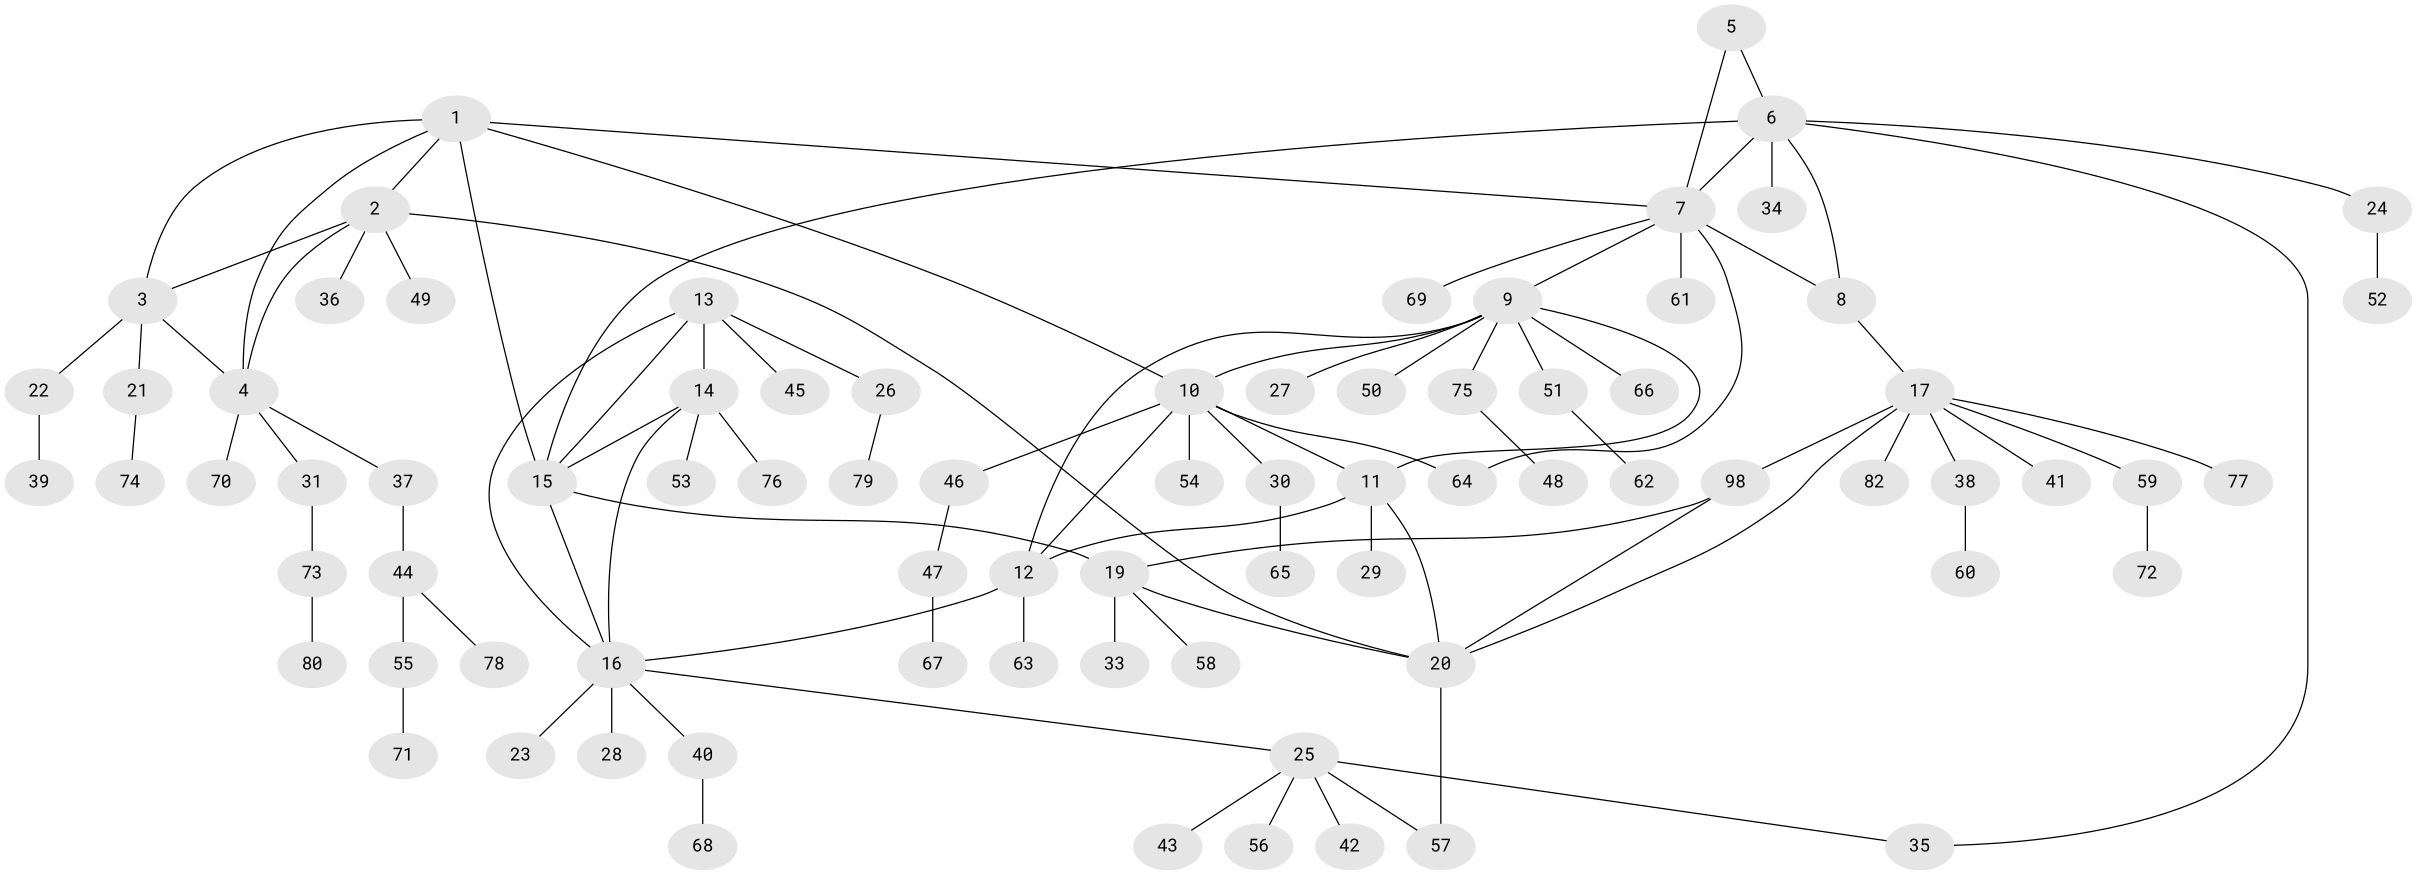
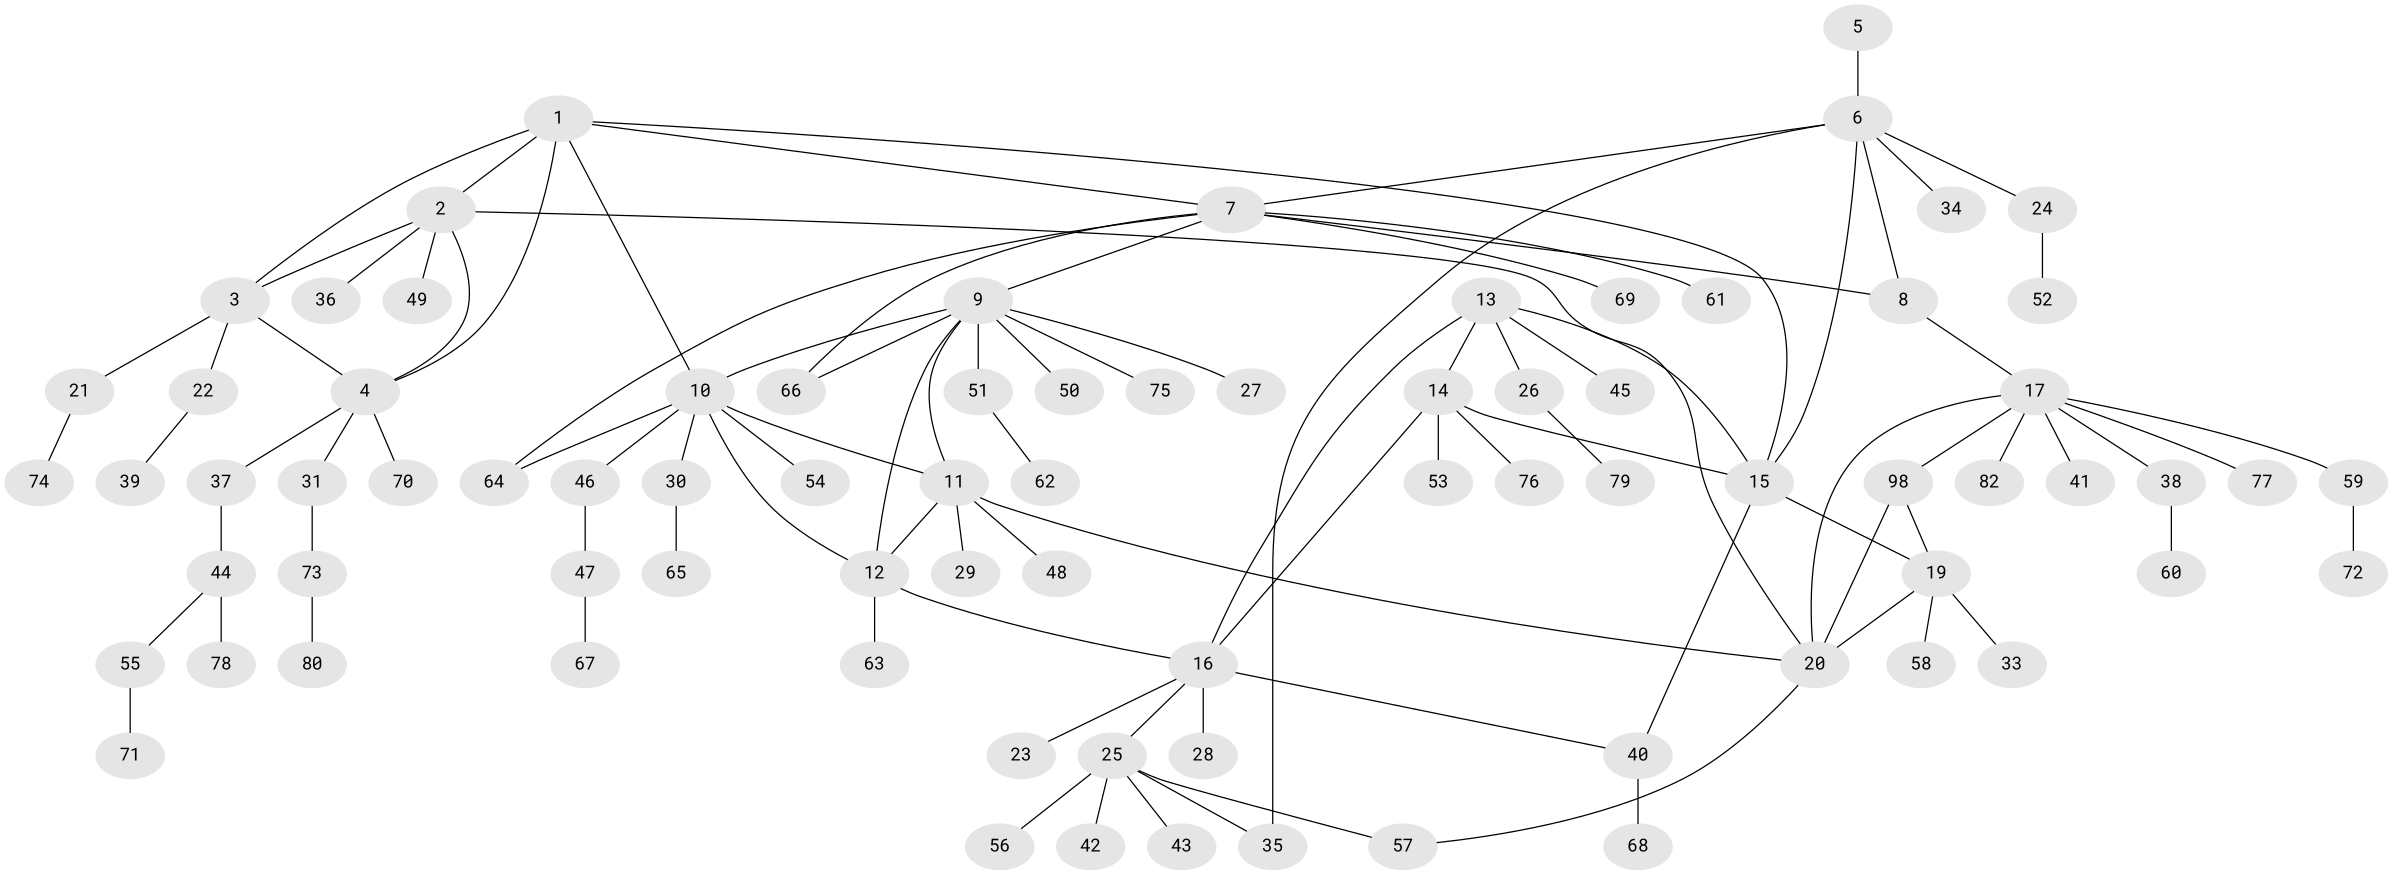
edge "5" -- "7": now "66" -- "7"
edge "75" -- "48": now "11" -- "48"
edge "15" -- "16": now "15" -- "40"
